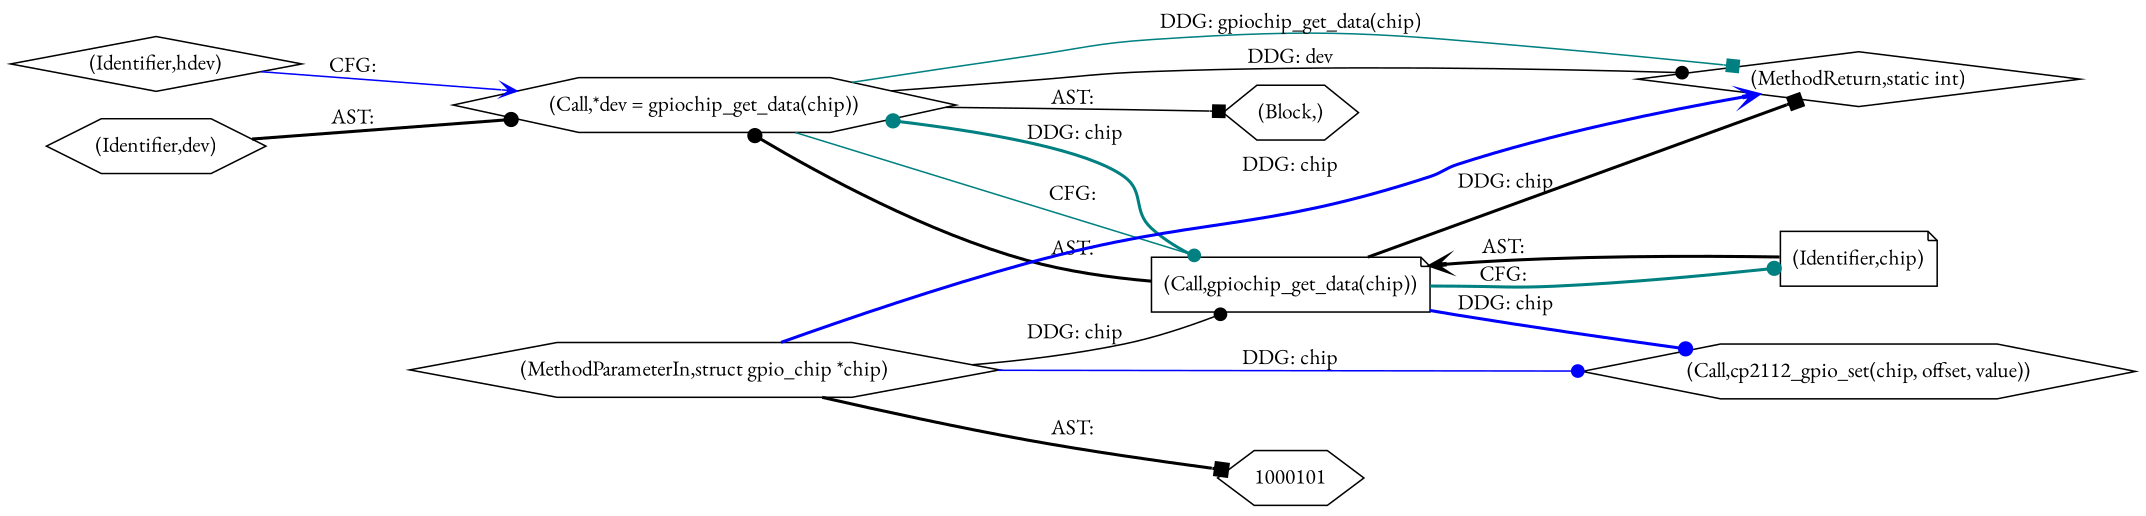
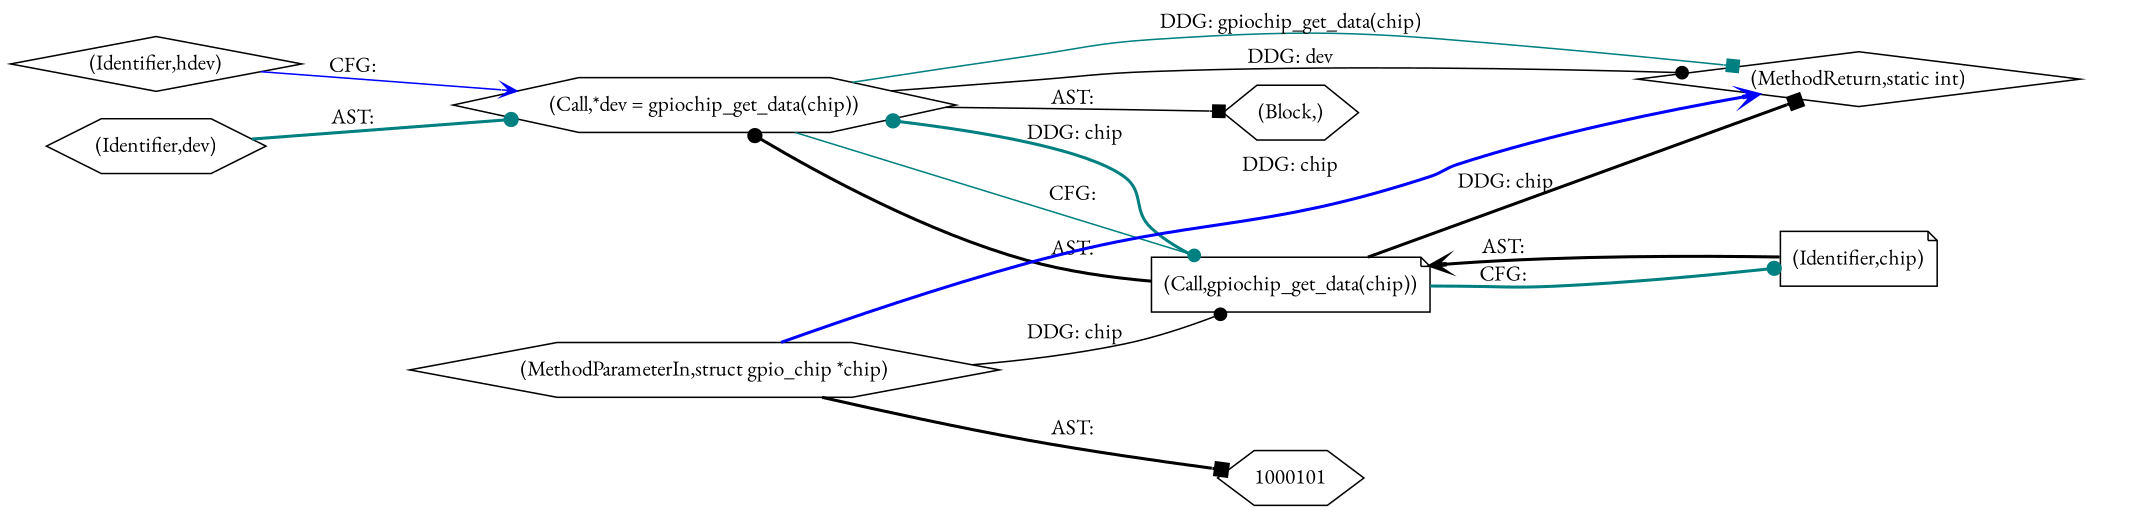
edge "(Identifier,dev)" -> "(Call,*dev = gpiochip_get_data(chip))": color black -> teal
node "(Call,cp2112_gpio_set(chip, offset, value))": removed
